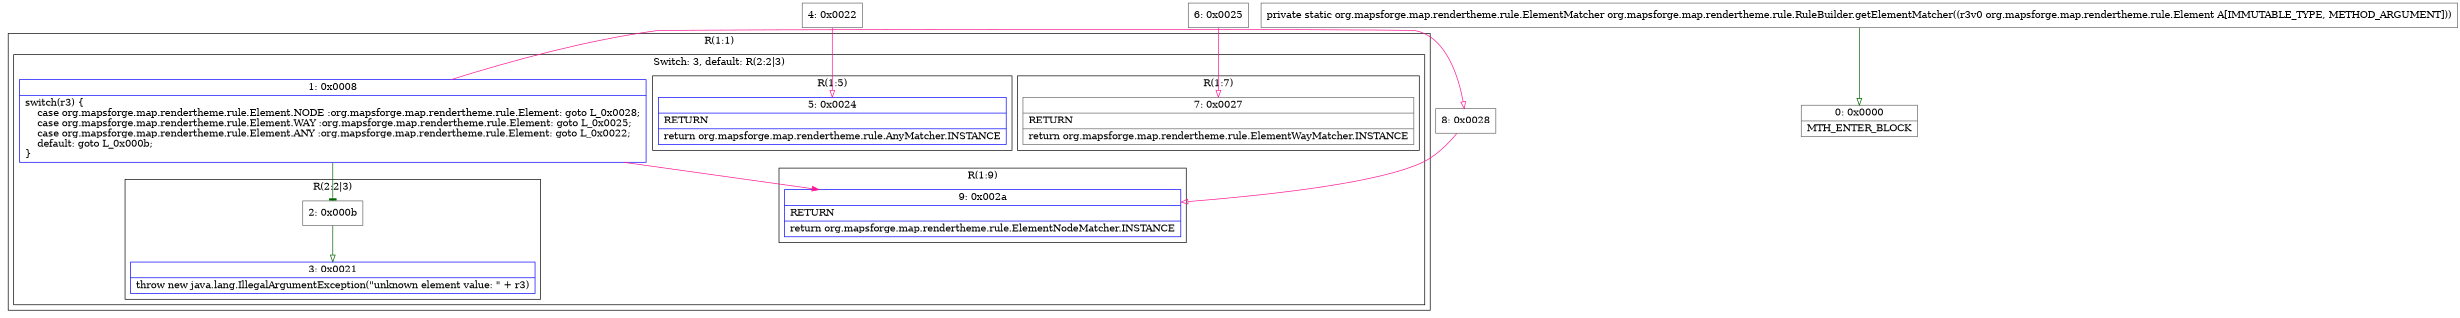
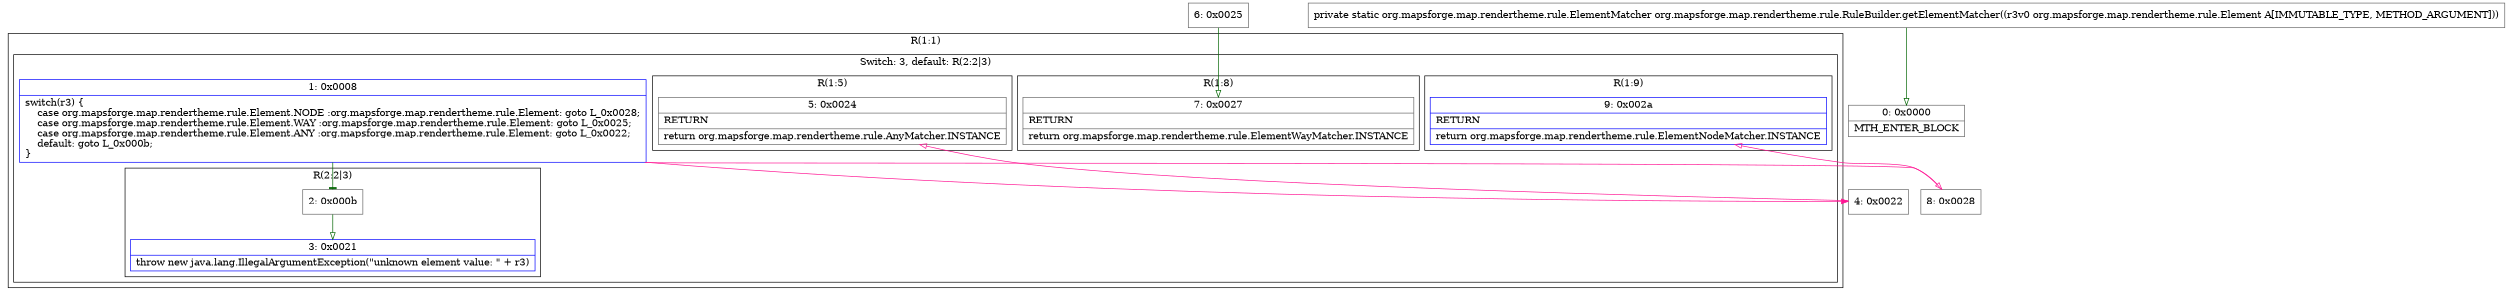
edge "6: 0x0025" -> "7: 0x0027": color deeppink -> darkgreen
cluster "R(1:7)": label "R(1:7)" -> "R(1:8)"
node "5: 0x0024": color blue -> gray40
edge "1: 0x0008" -> "9: 0x002a": now "1: 0x0008" -> "4: 0x0022"
